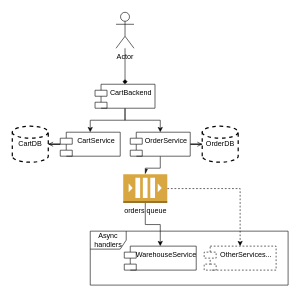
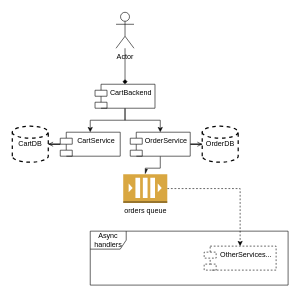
edge "orders queue" -> "WarehouseService": removed
node "WarehouseService": removed
